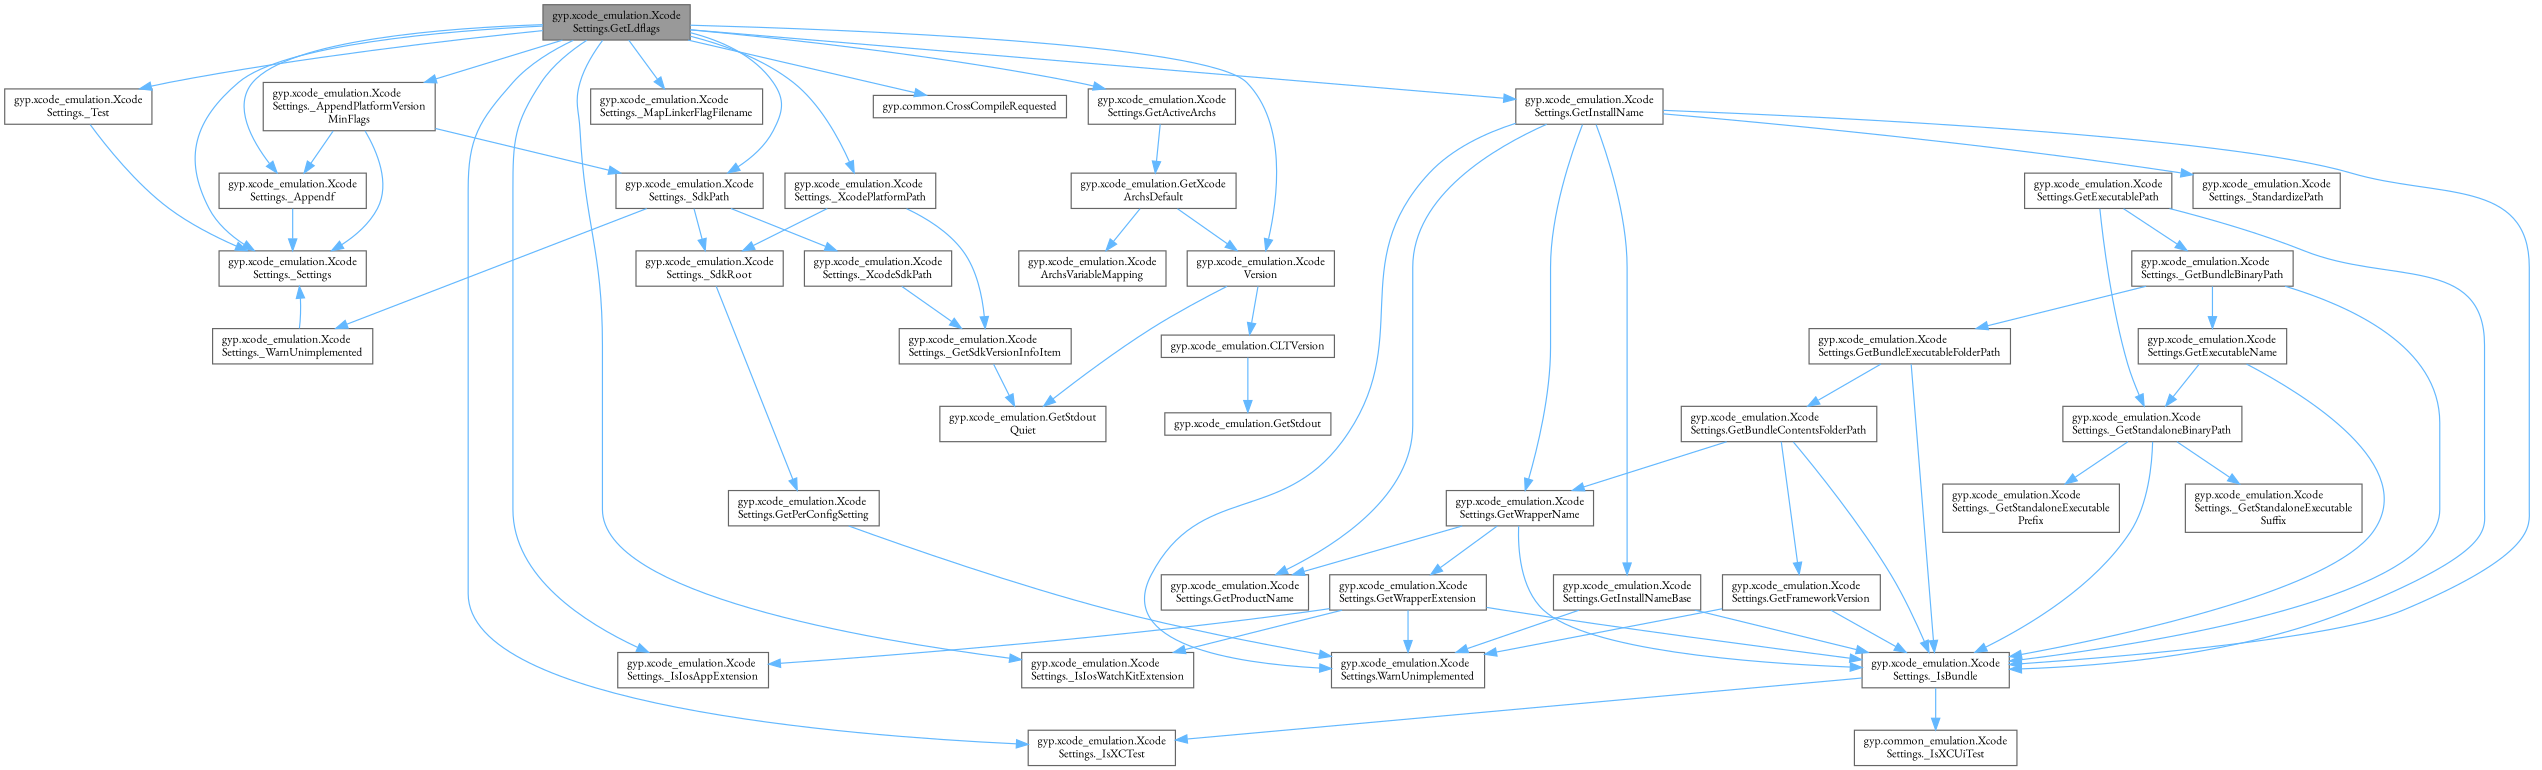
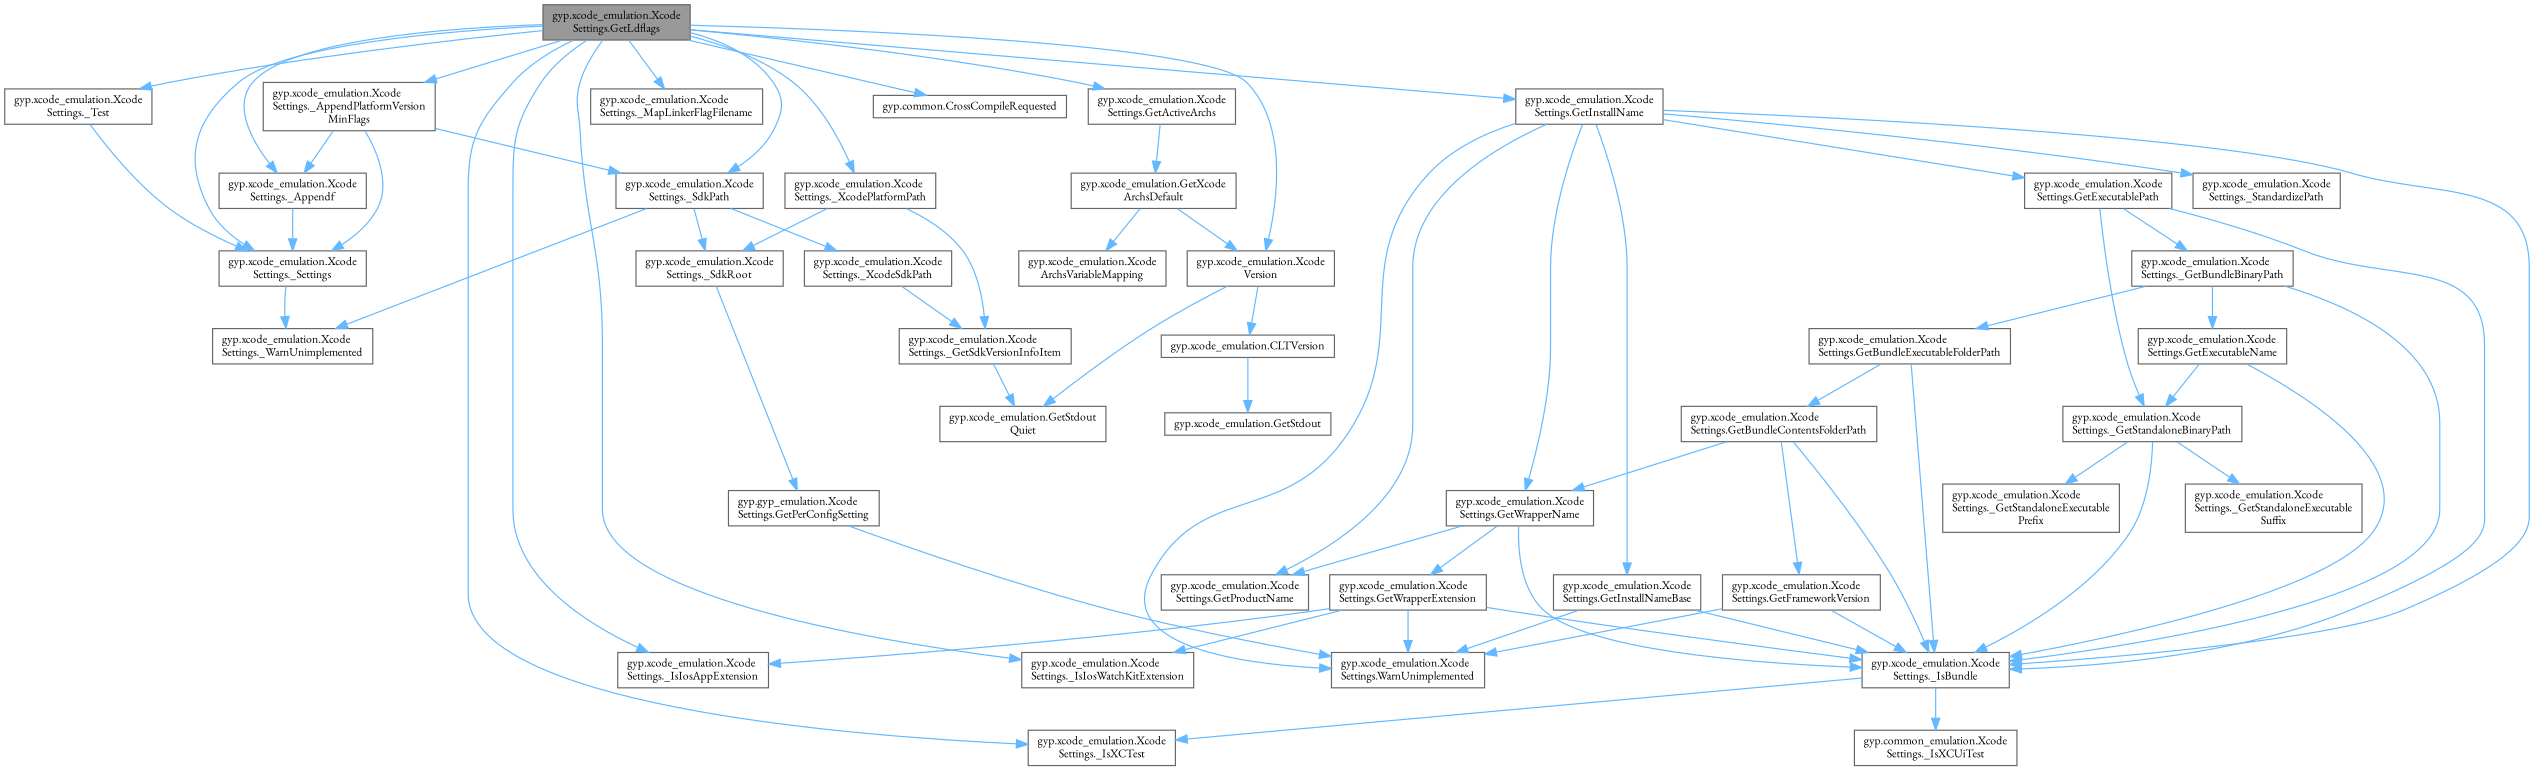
edge "gyp.xcode_emulation.Xcode Settings.GetInstallName" -> "gyp.xcode_emulation.Xcode Settings.GetExecutablePath": added
edge "gyp.xcode_emulation.Xcode Settings._WarnUnimplemented" -> "gyp.xcode_emulation.Xcode Settings._Settings": reversed
node "gyp.xcode_emulation.Xcode Settings.GetPerConfigSetting": label "gyp.xcode_emulation.Xcode Settings.GetPerConfigSetting" -> "gyp.gyp_emulation.Xcode Settings.GetPerConfigSetting"
